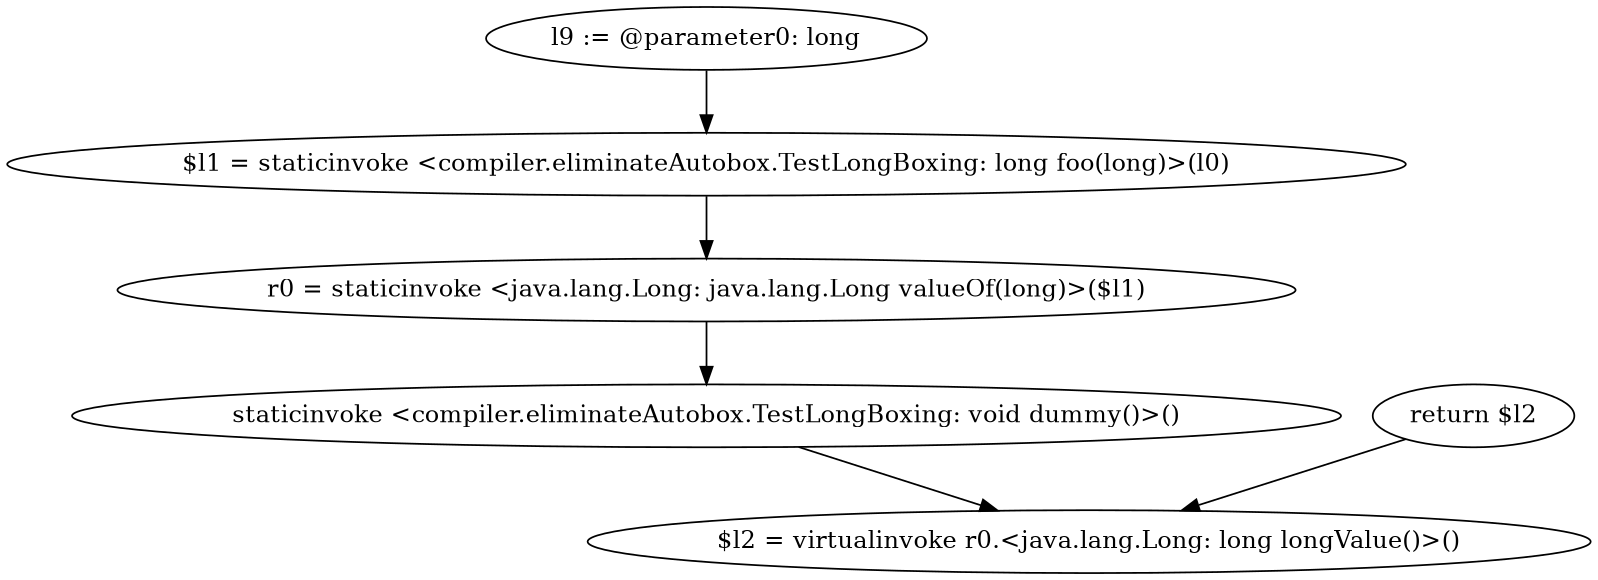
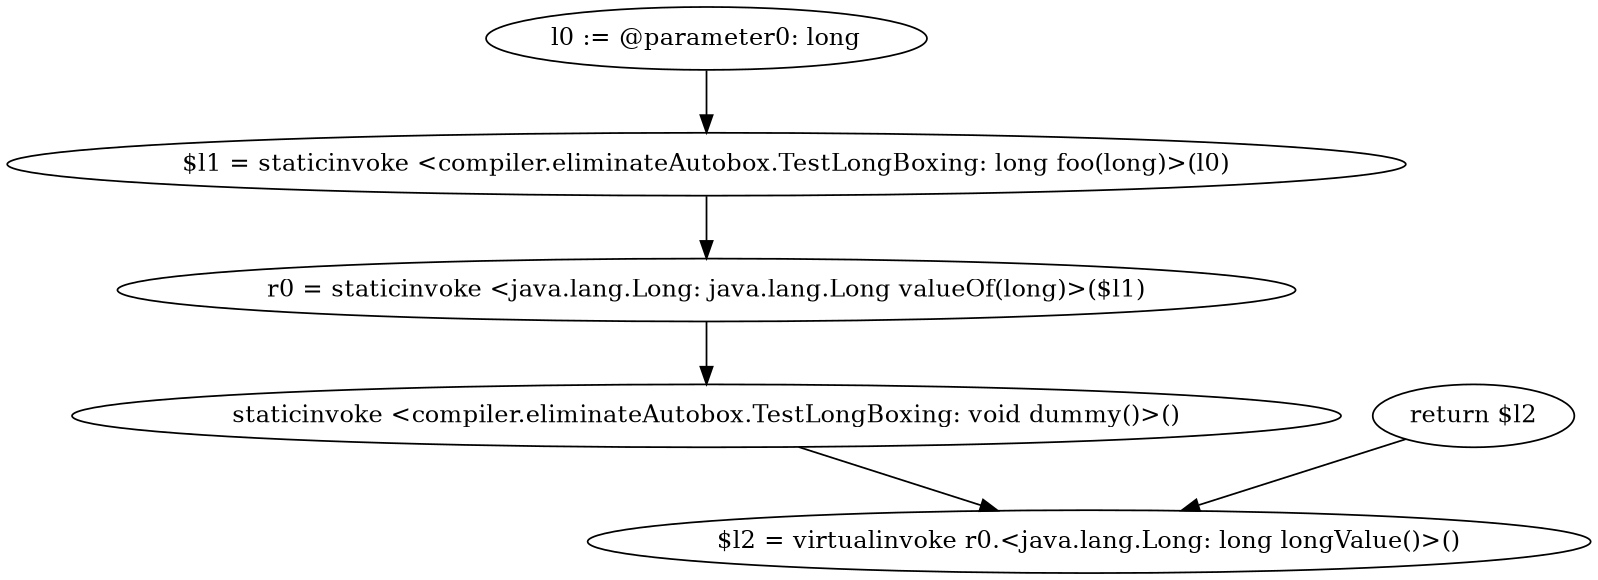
node "l9 := @parameter0: long": label "l9 := @parameter0: long" -> "l0 := @parameter0: long"
